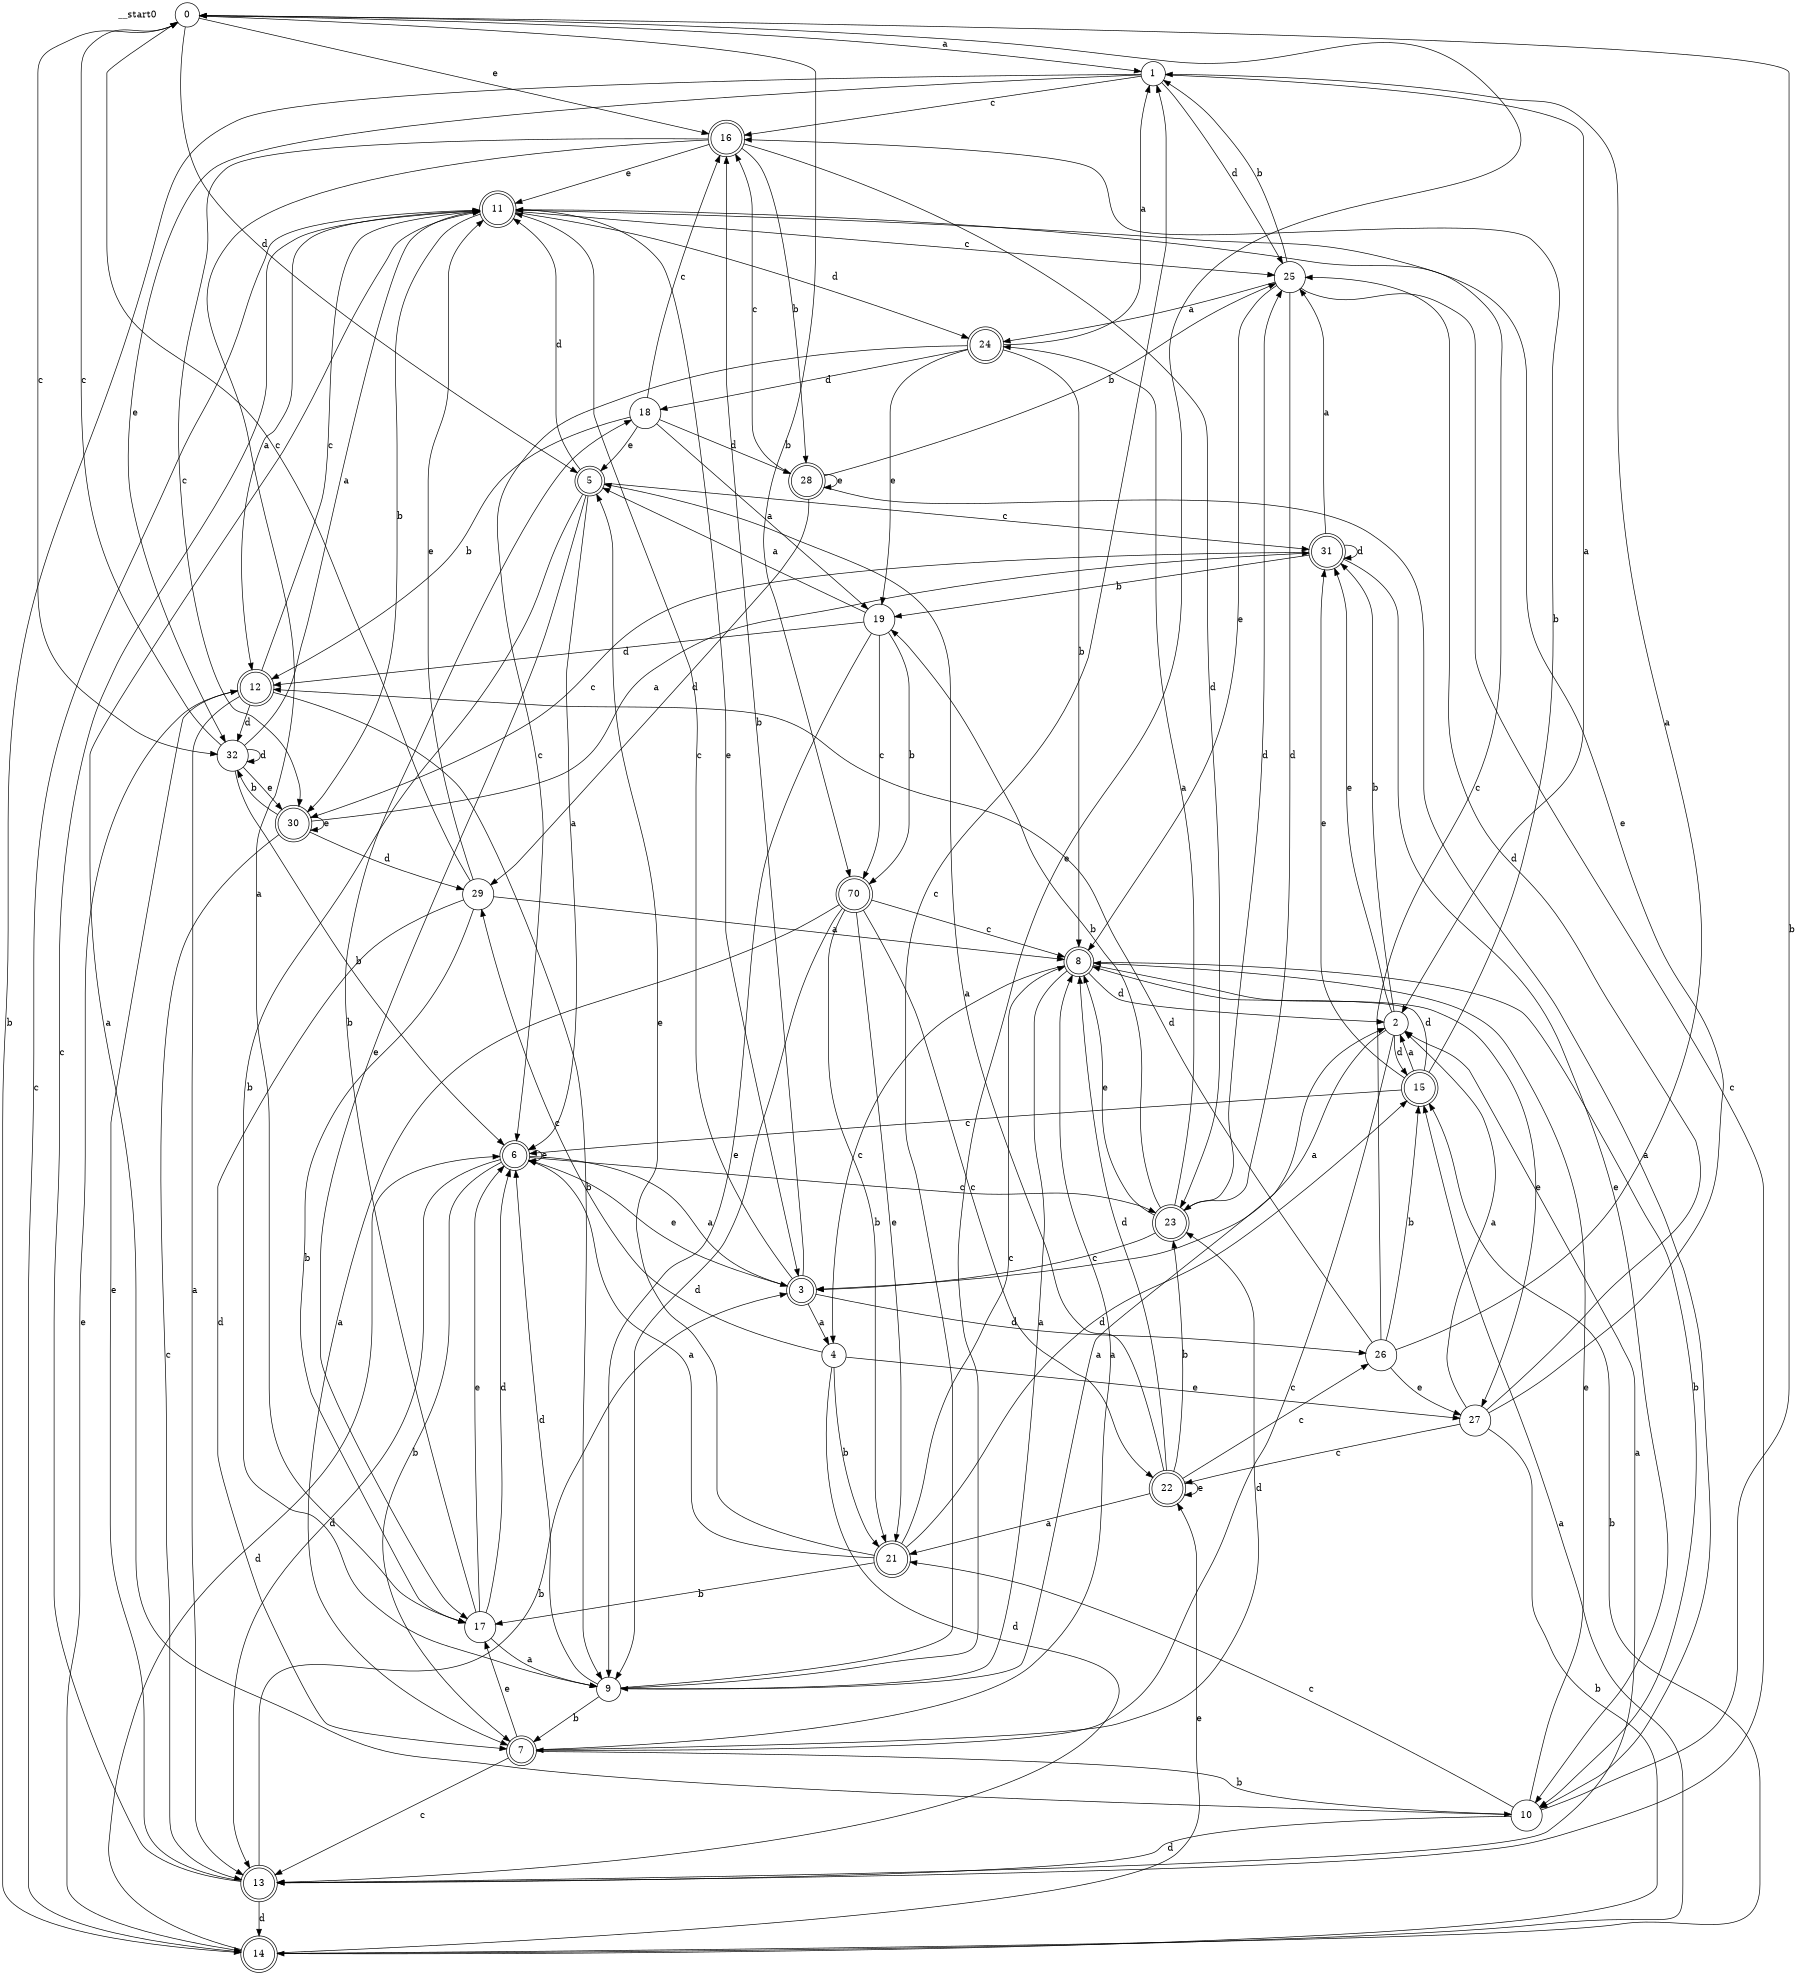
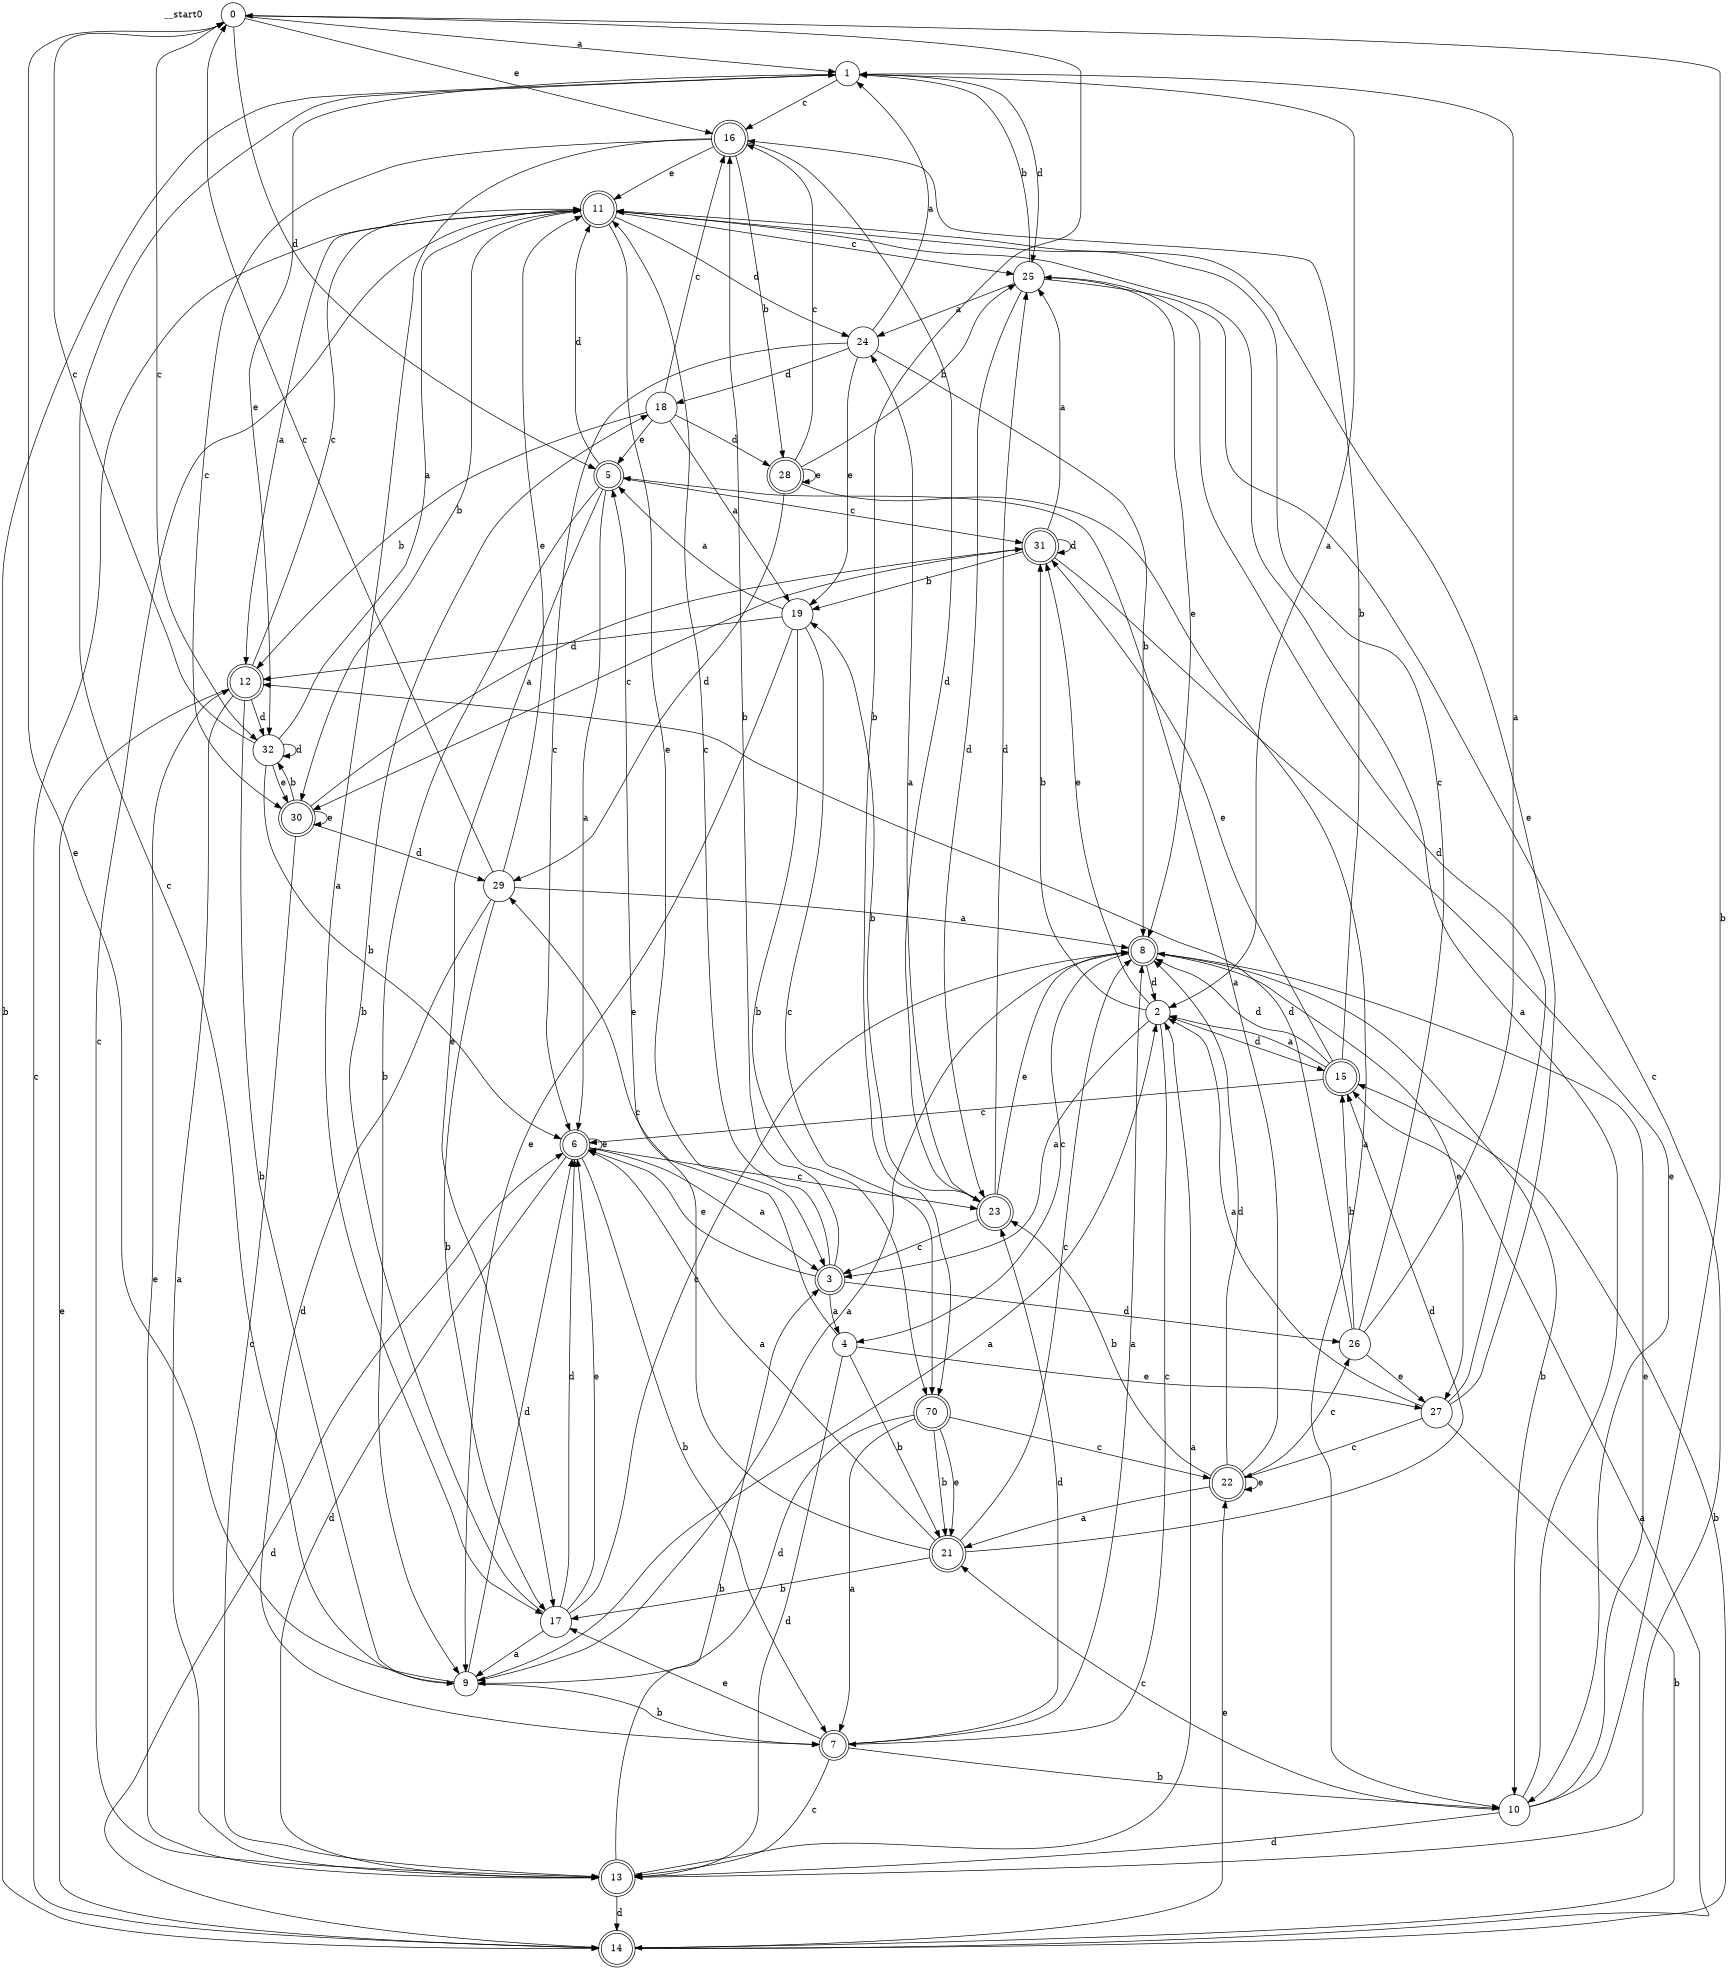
node "24": shape doublecircle -> circle
edge "70" -> "8": now "17" -> "8"
